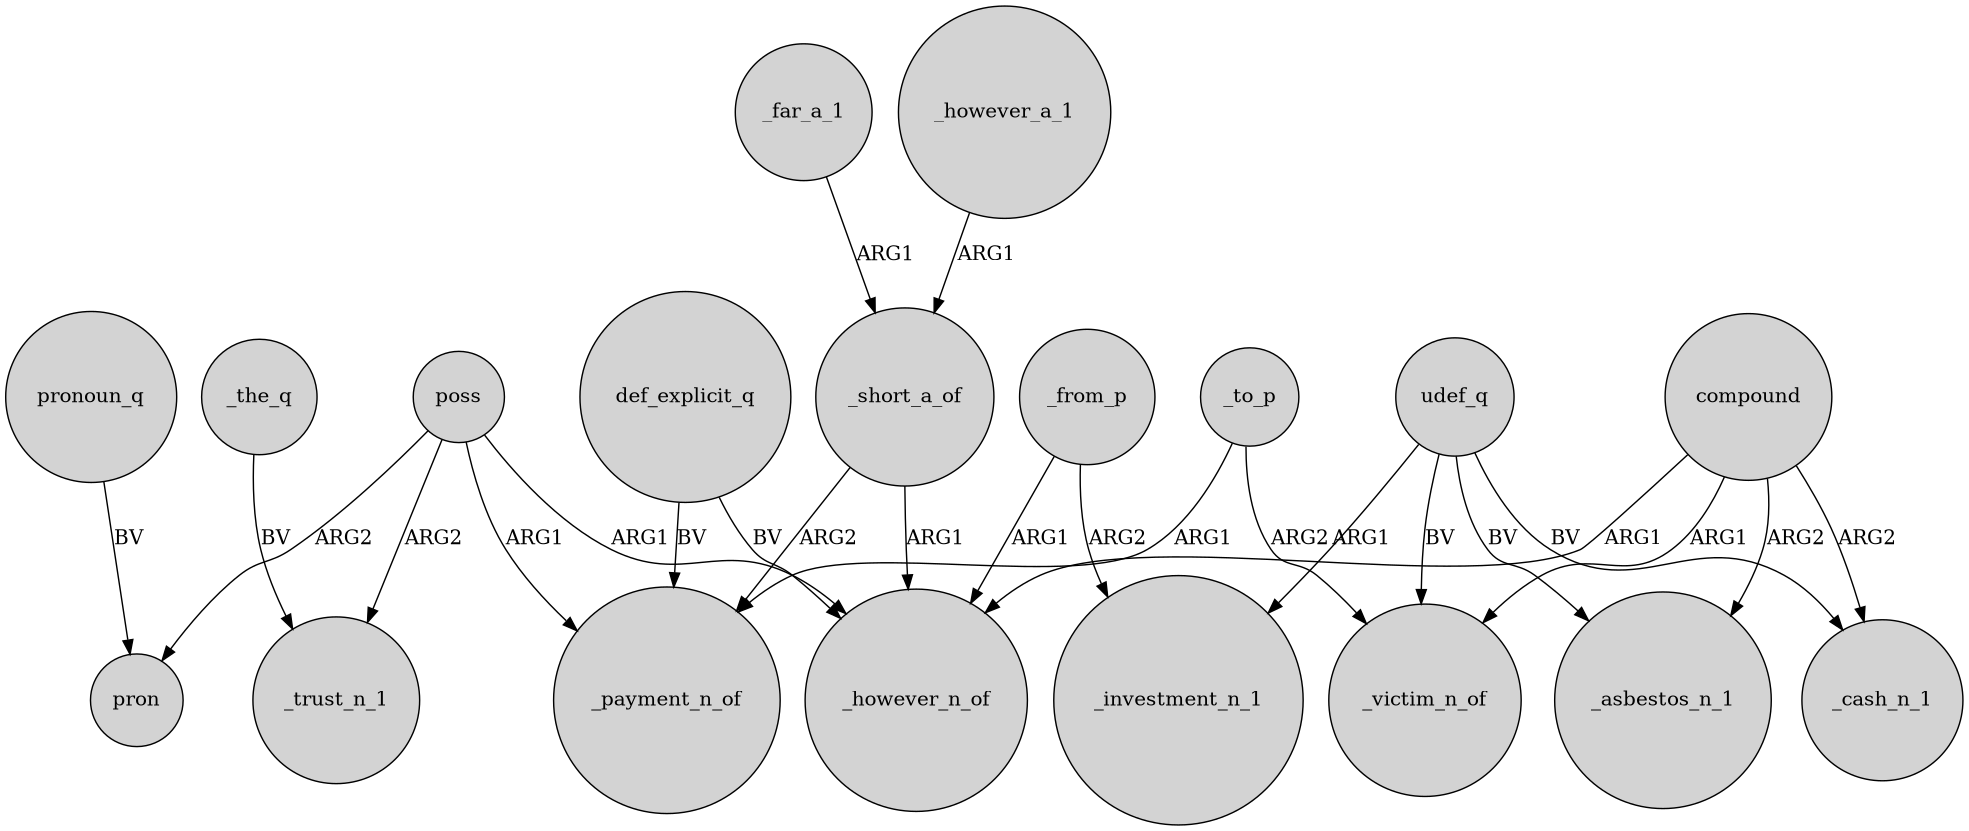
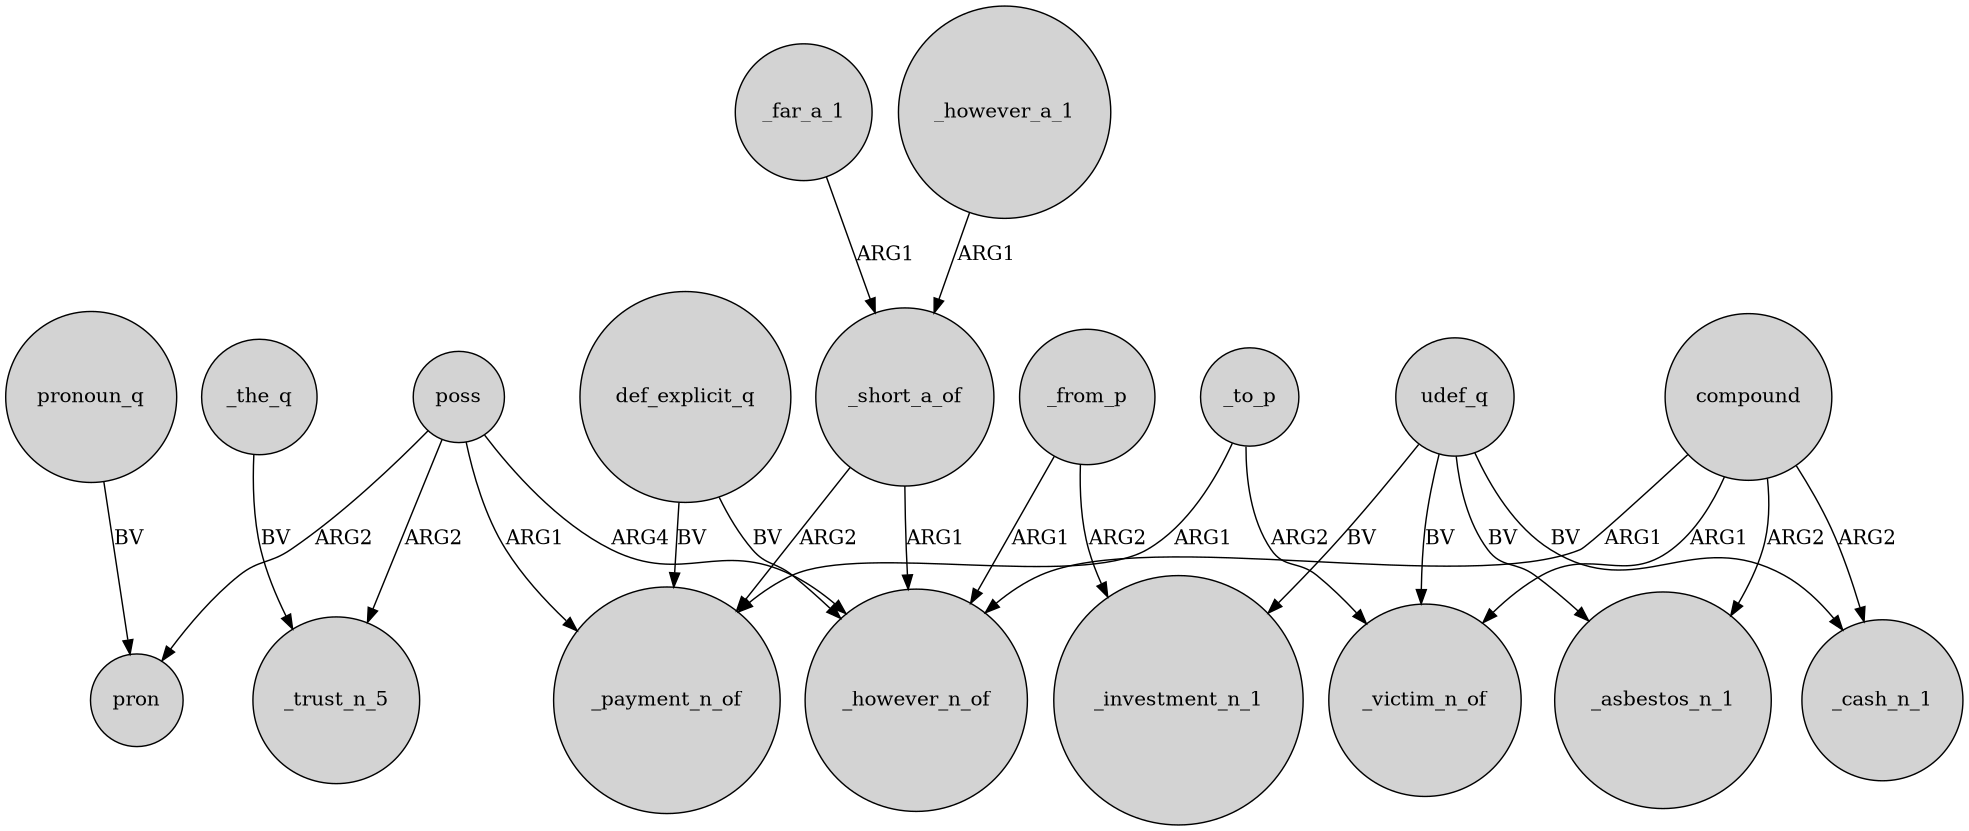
edge "poss" -> "_however_n_of": label "ARG1" -> "ARG4"
edge "udef_q" -> "_investment_n_1": label "ARG1" -> "BV"
node "_trust_n_1": label "_trust_n_1" -> "_trust_n_5"
